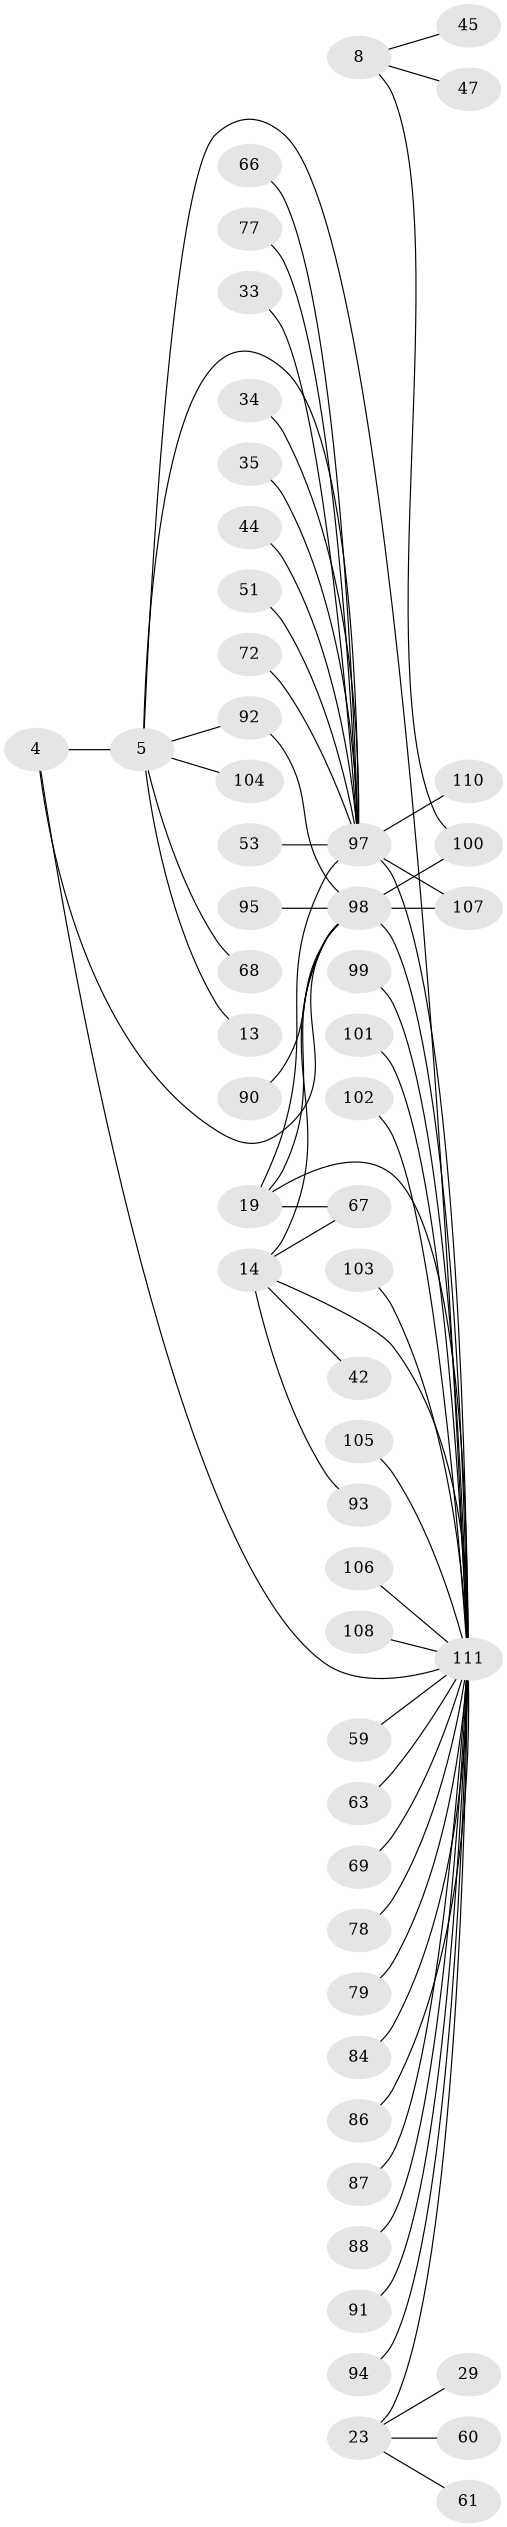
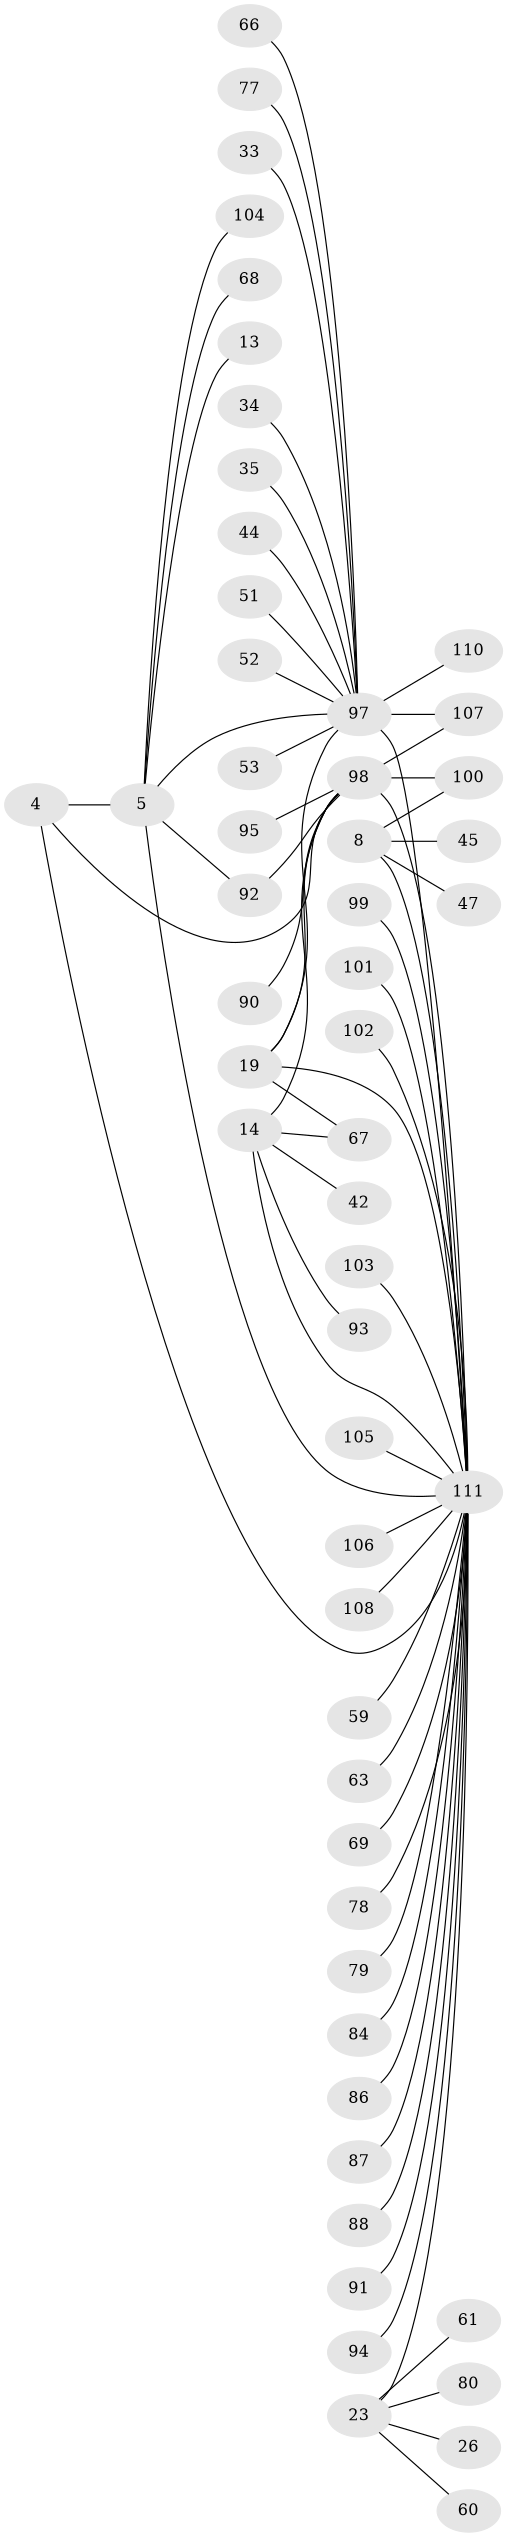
node "72": label "72" -> "52"
edge "8" -- "111": added
node "29": label "29" -> "26"
node "80": added
